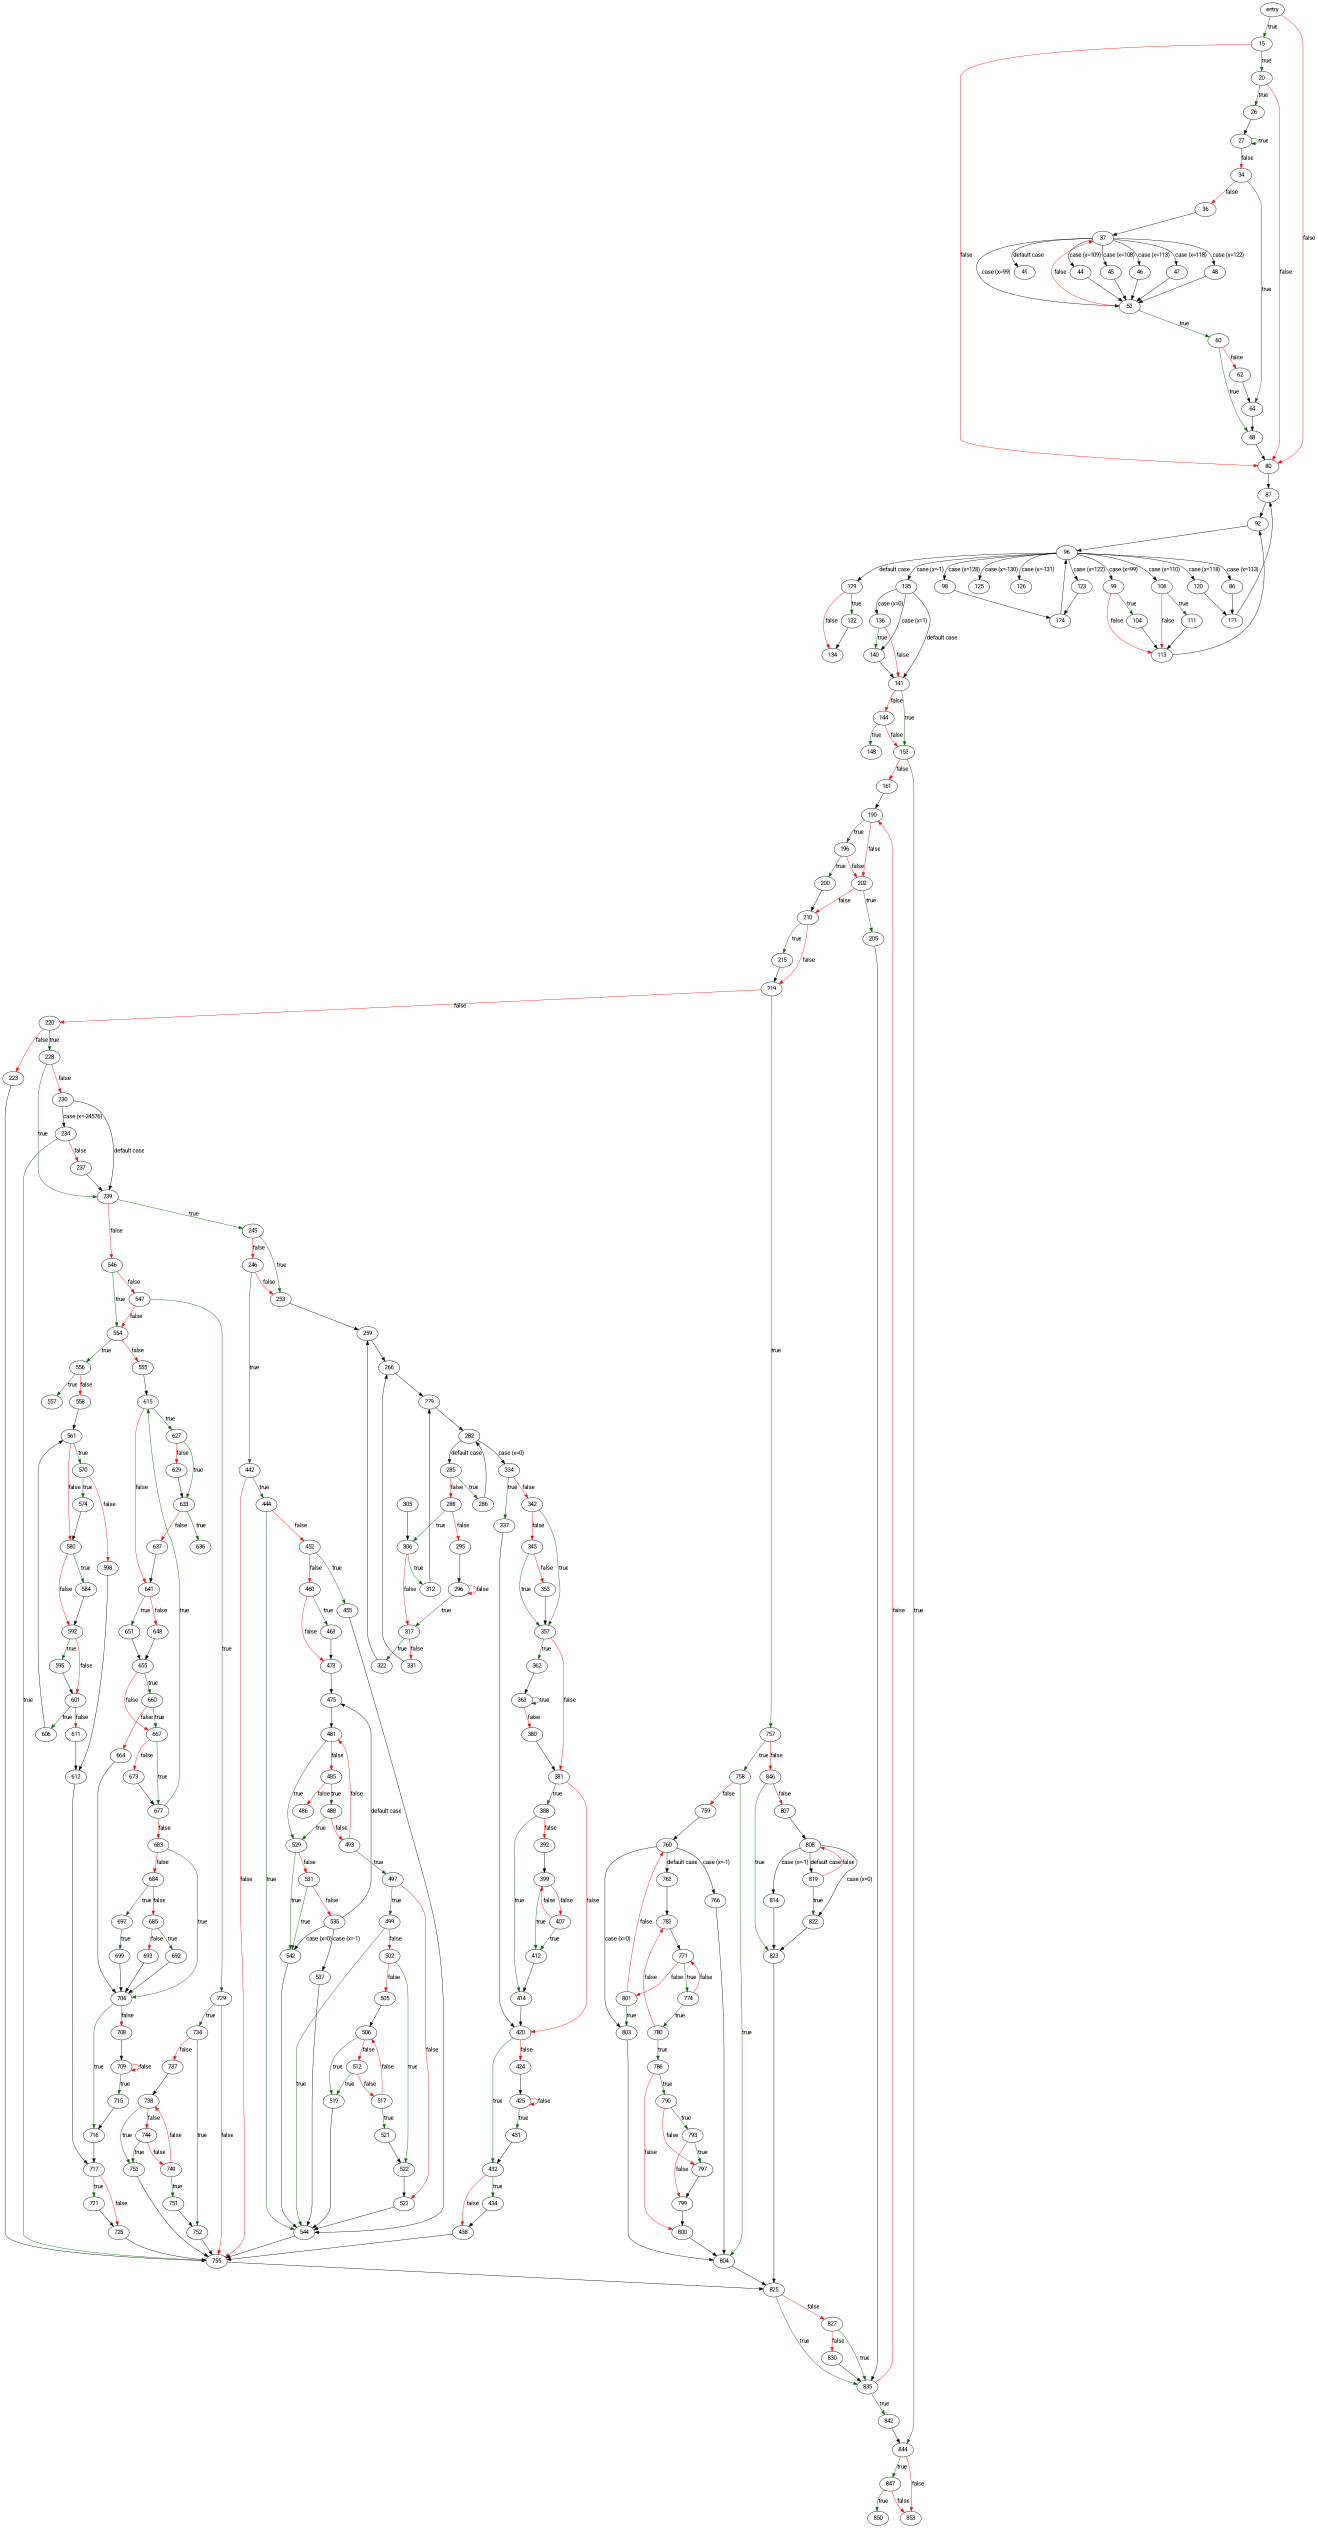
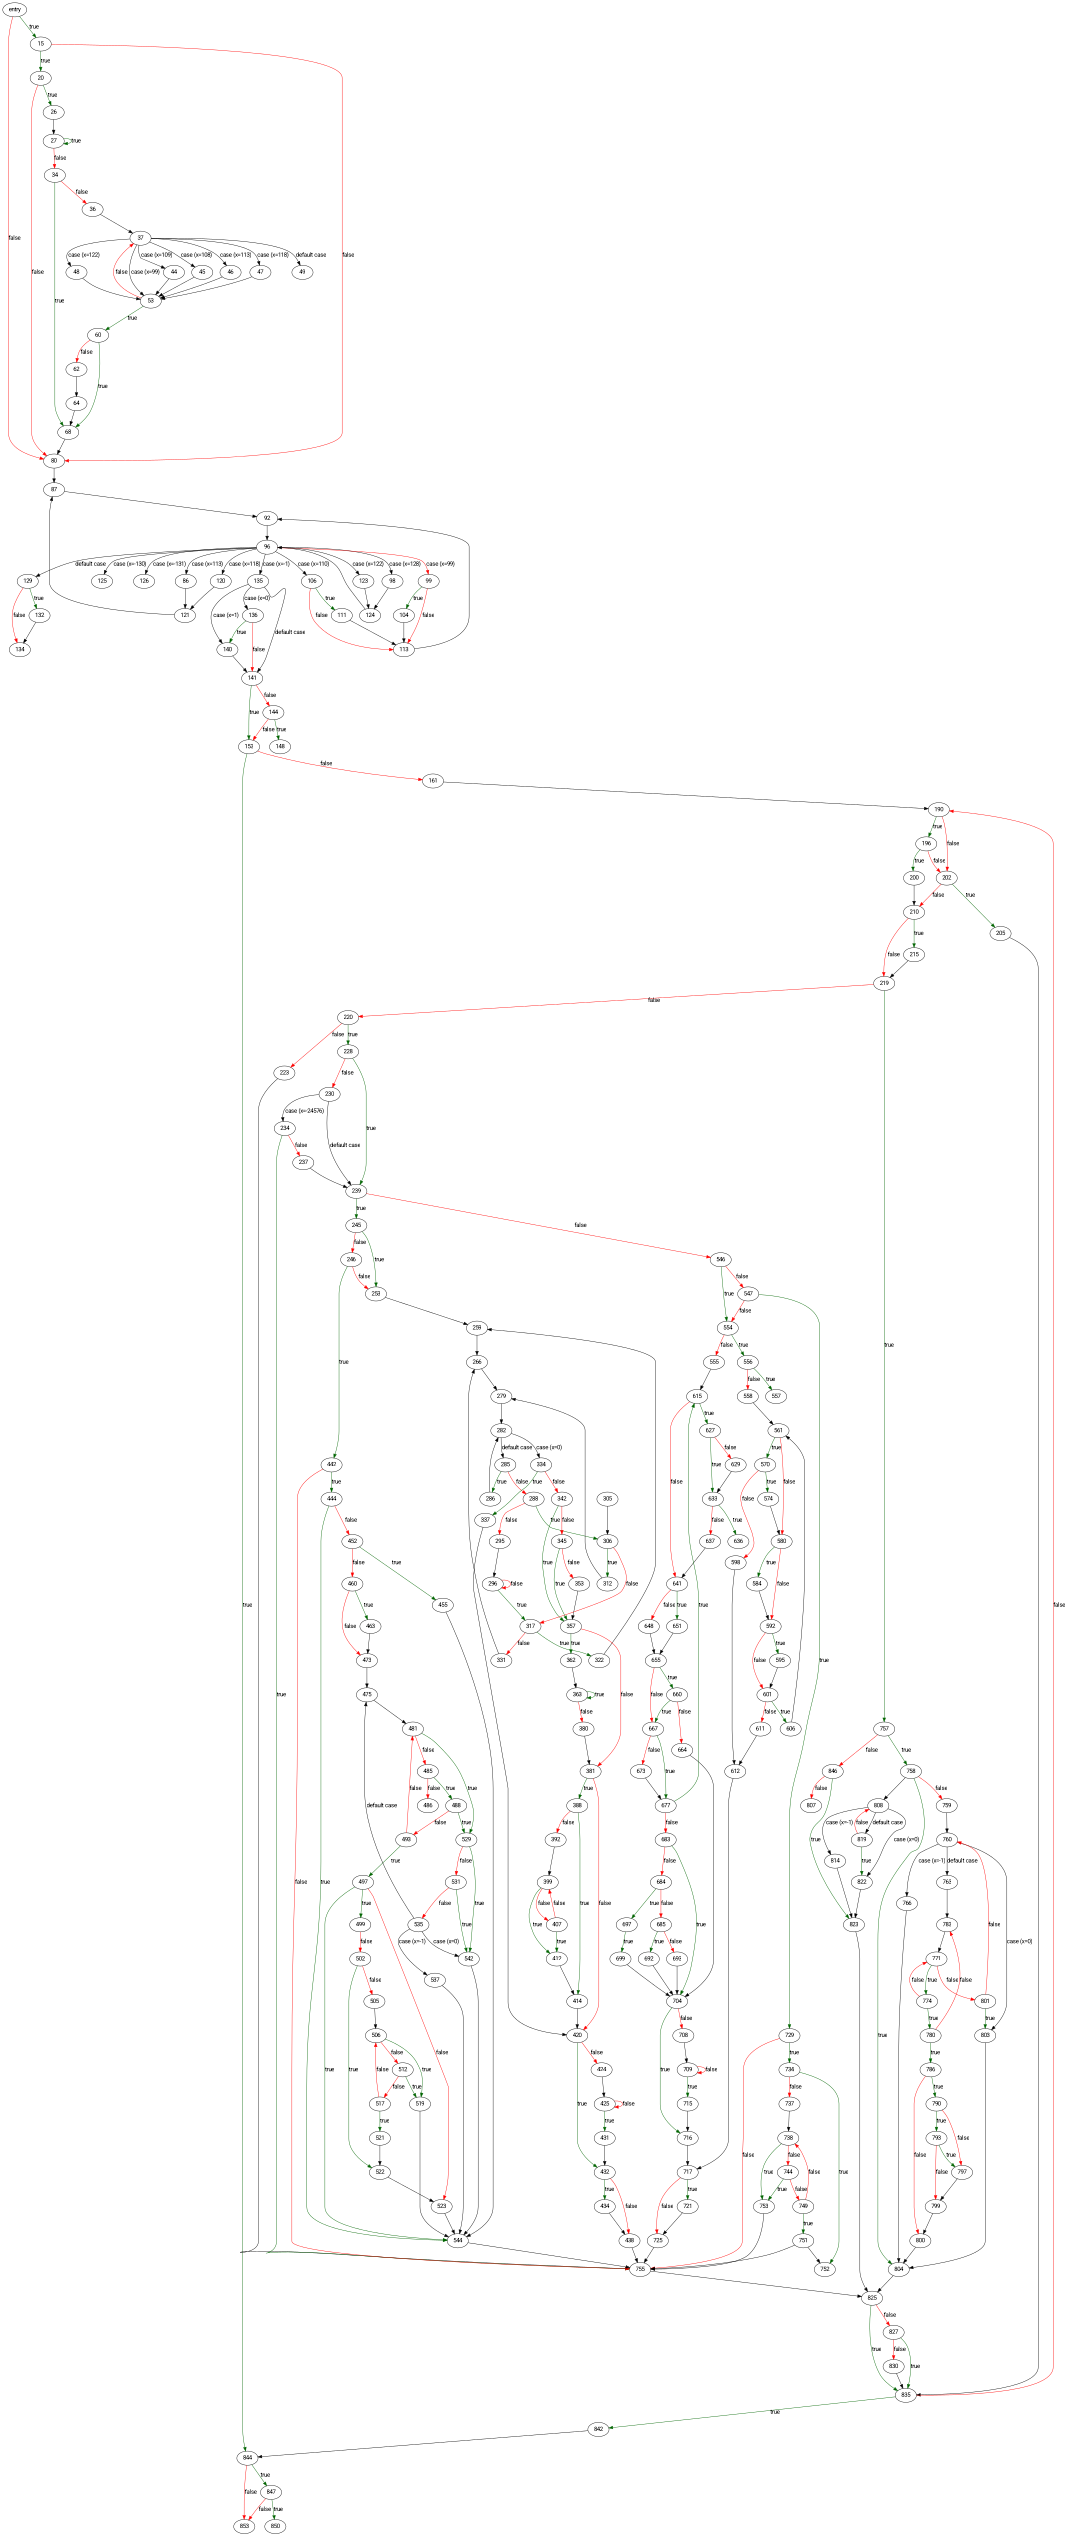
edge "34" -> "64": now "34" -> "68"
edge "96" -> "99": color black -> red
edge "807" -> "808": now "758" -> "808"
edge "499" -> "544": now "497" -> "544"
edge "752" -> "755": now "751" -> "755"
